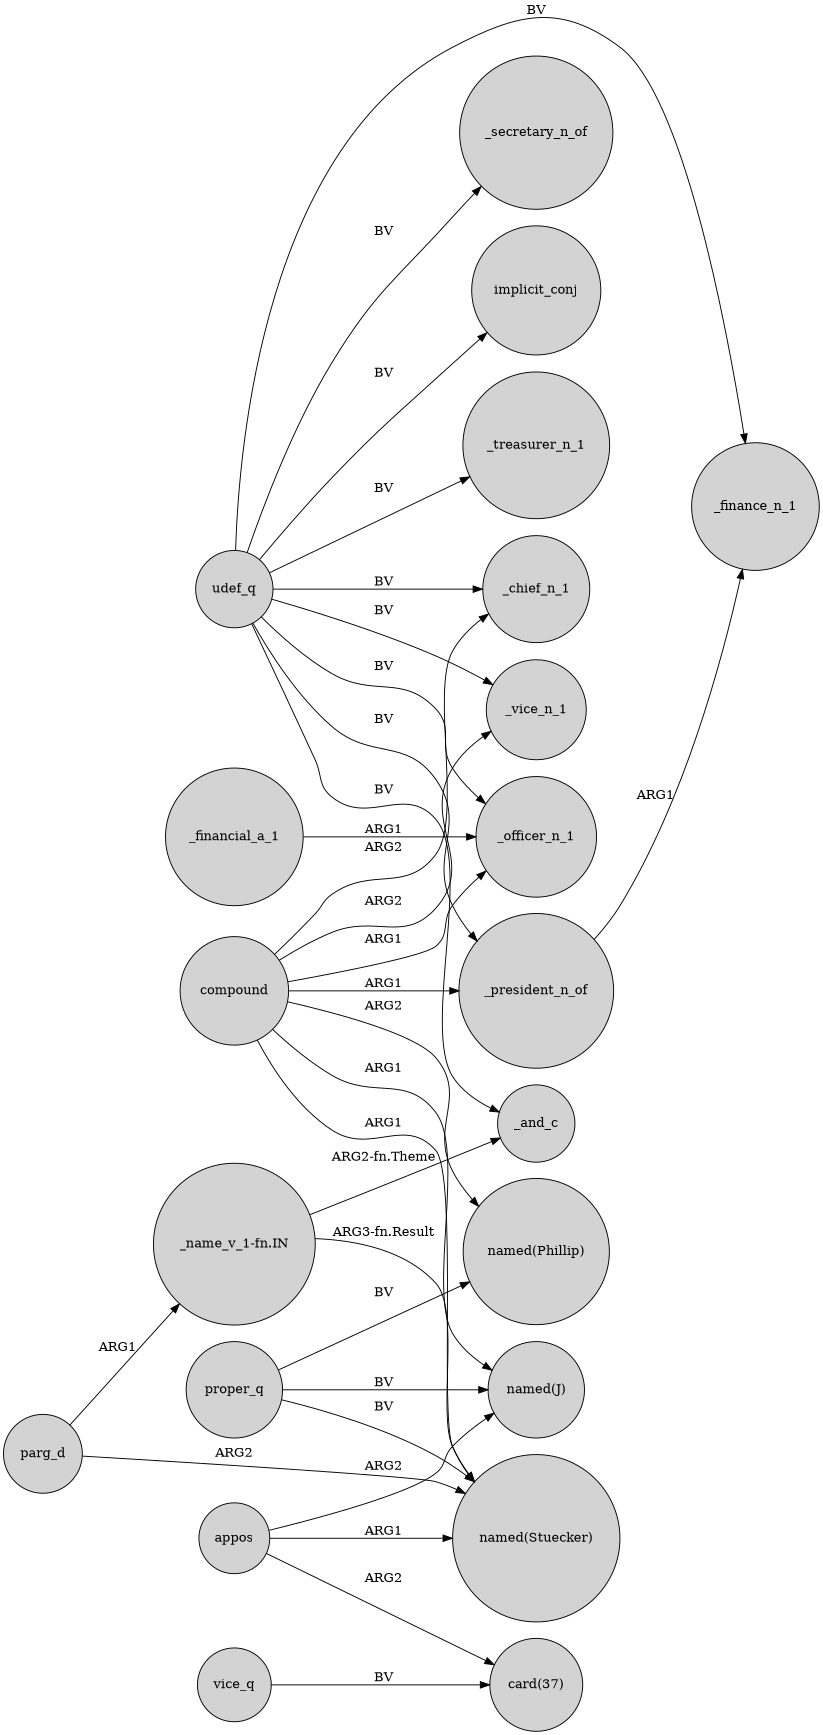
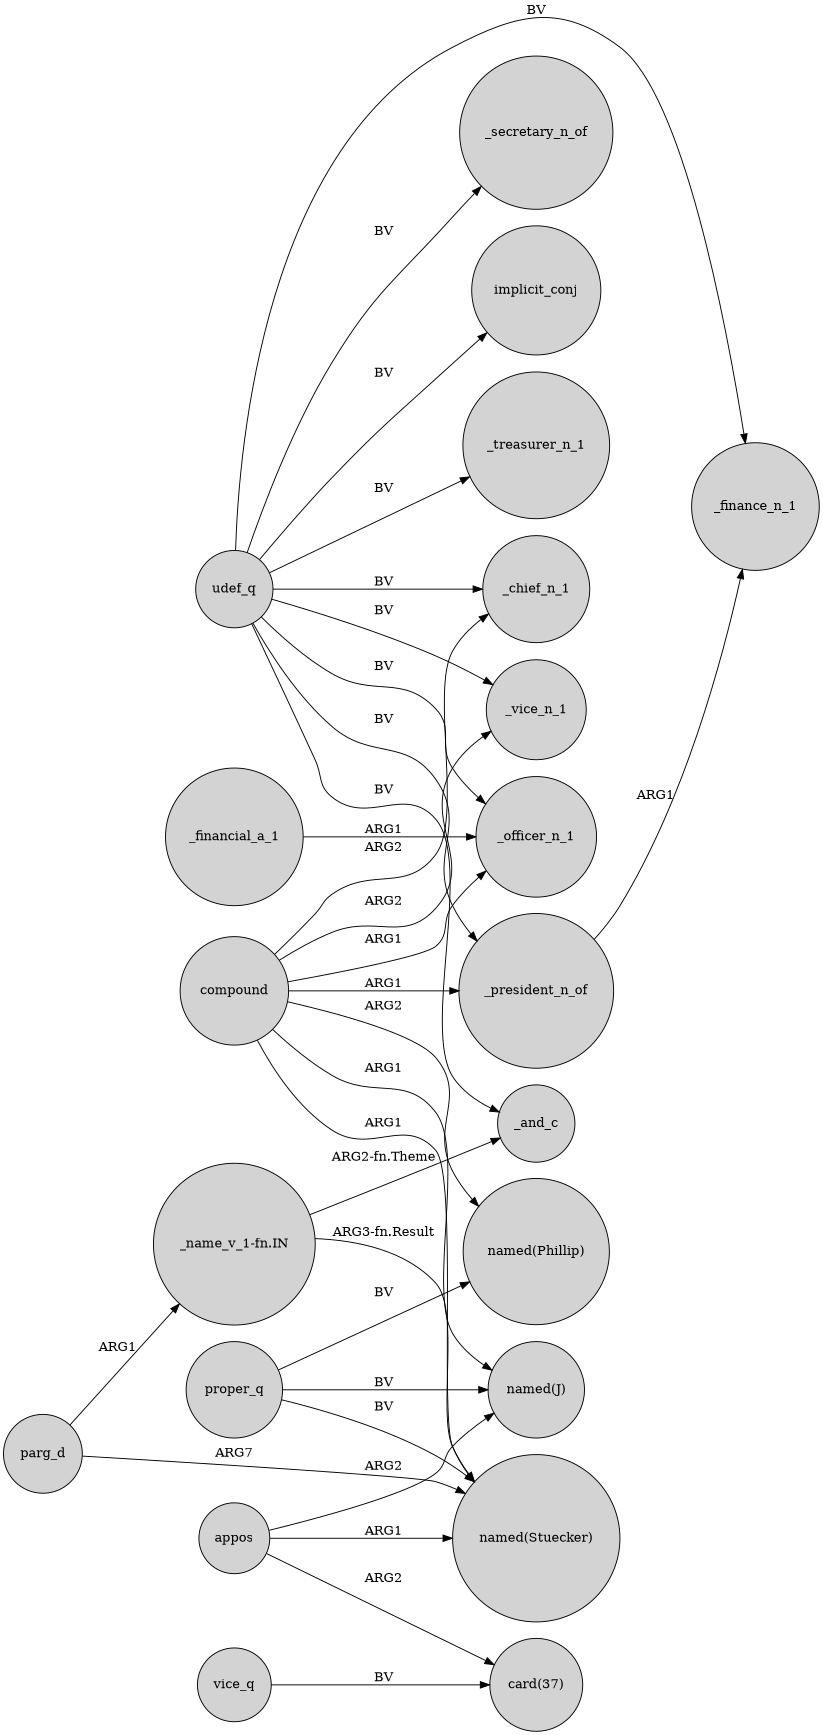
edge "parg_d" -> "named(Stuecker)": label "ARG2" -> "ARG7"
